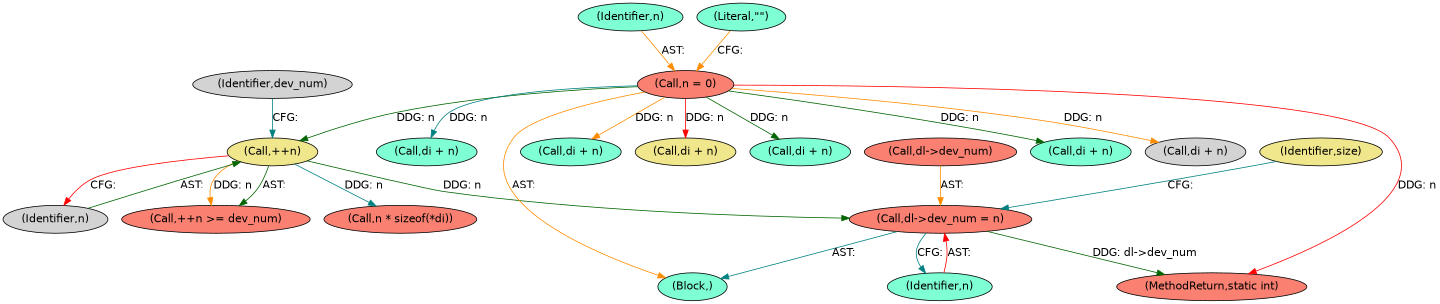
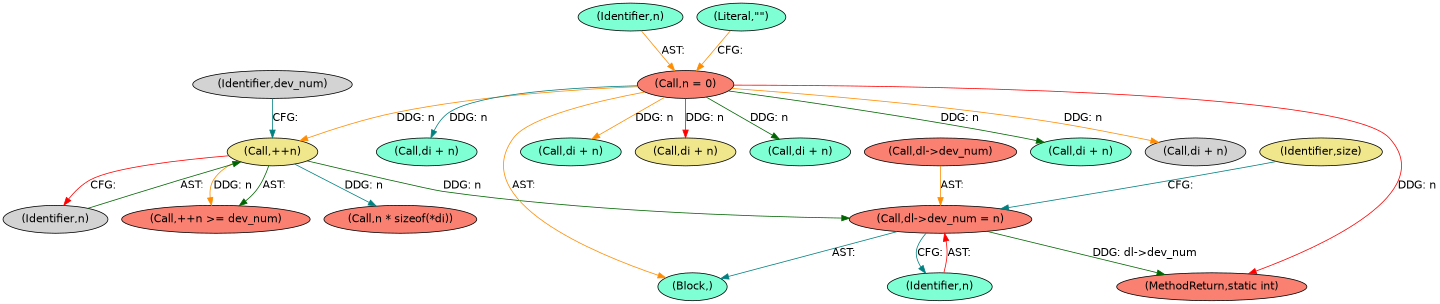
edge "(Call,n = 0)" -> "(Call,++n)": color darkgreen -> darkorange
